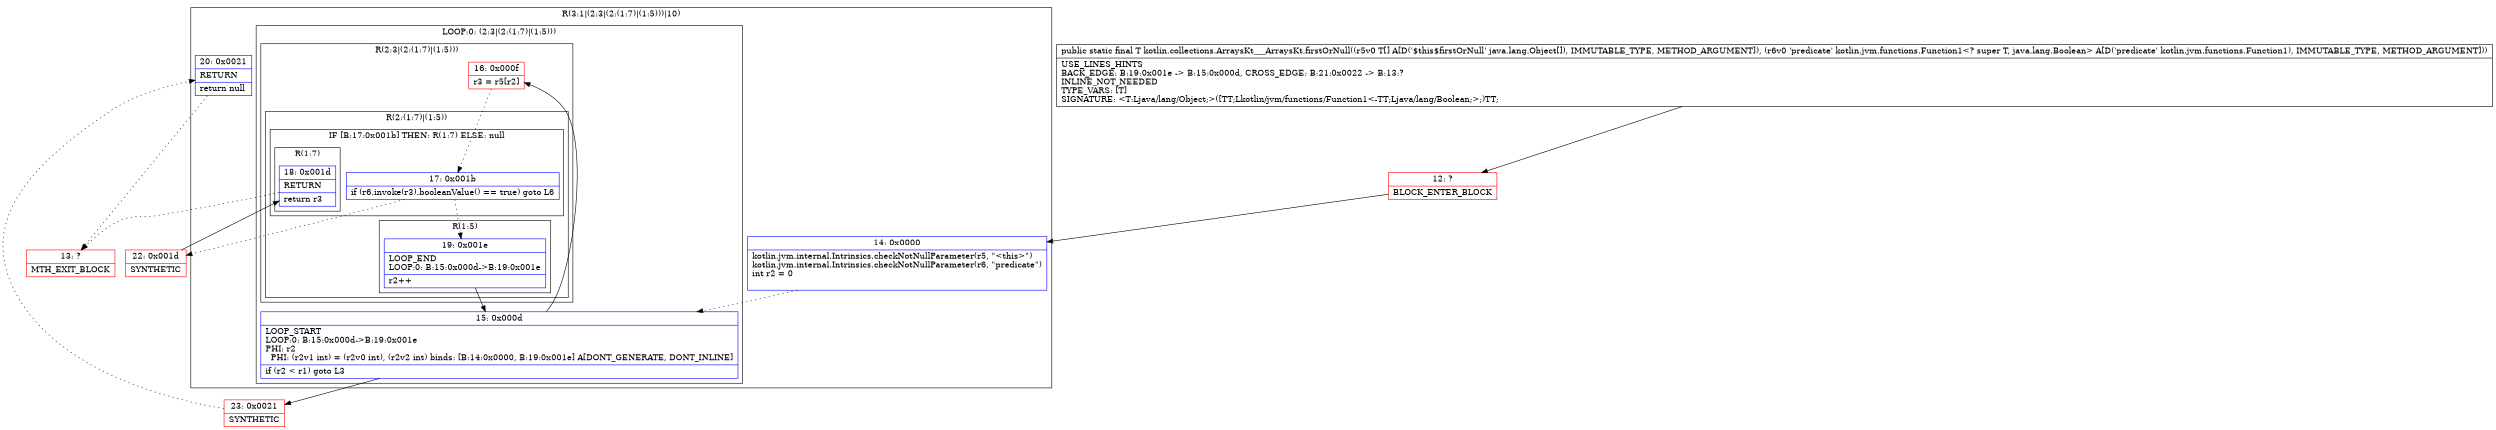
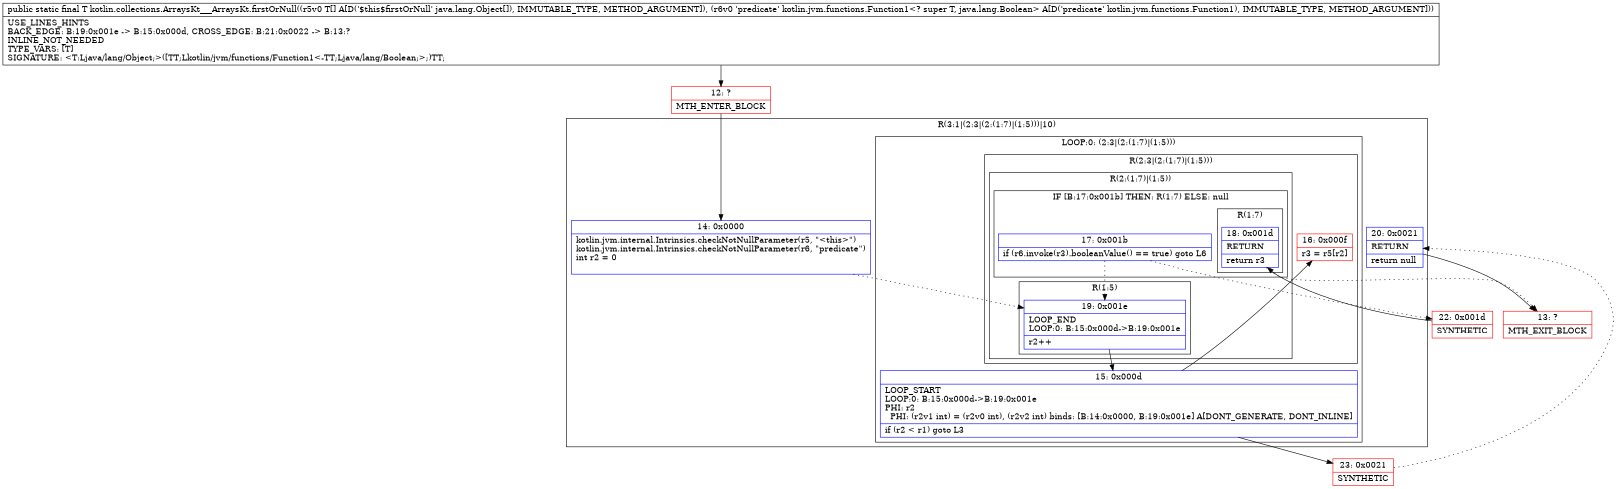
edge "16: 0x000f" -> "17: 0x001b": removed
edge "20: 0x0021" -> "13: ?": style dotted -> solid
node "12: ?": text "BLOCK_ENTER_BLOCK" -> "MTH_ENTER_BLOCK"
edge "14: 0x0000" -> "15: 0x000d": now "14: 0x0000" -> "19: 0x001e"
